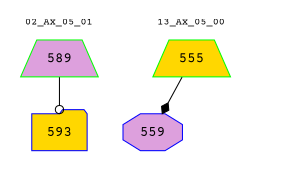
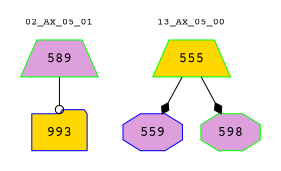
node "593": label "593" -> "993"
node "598": added
